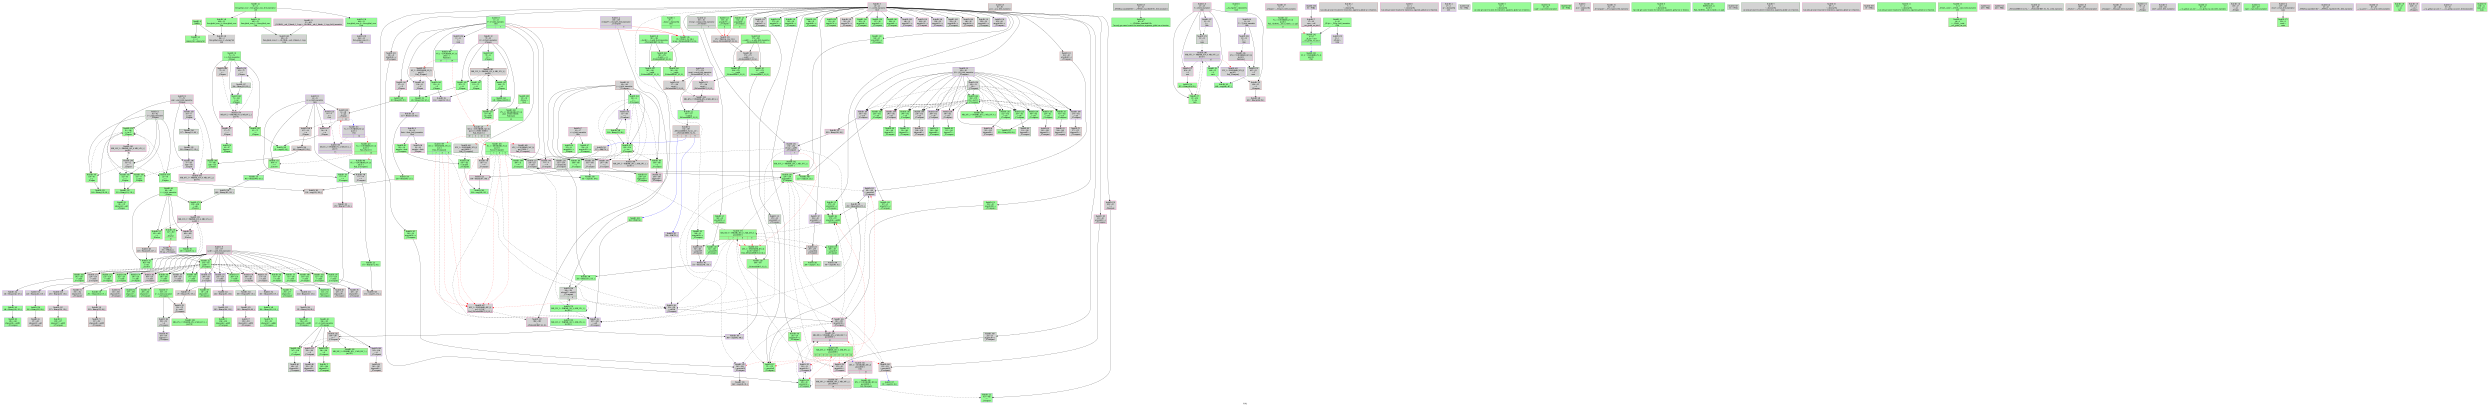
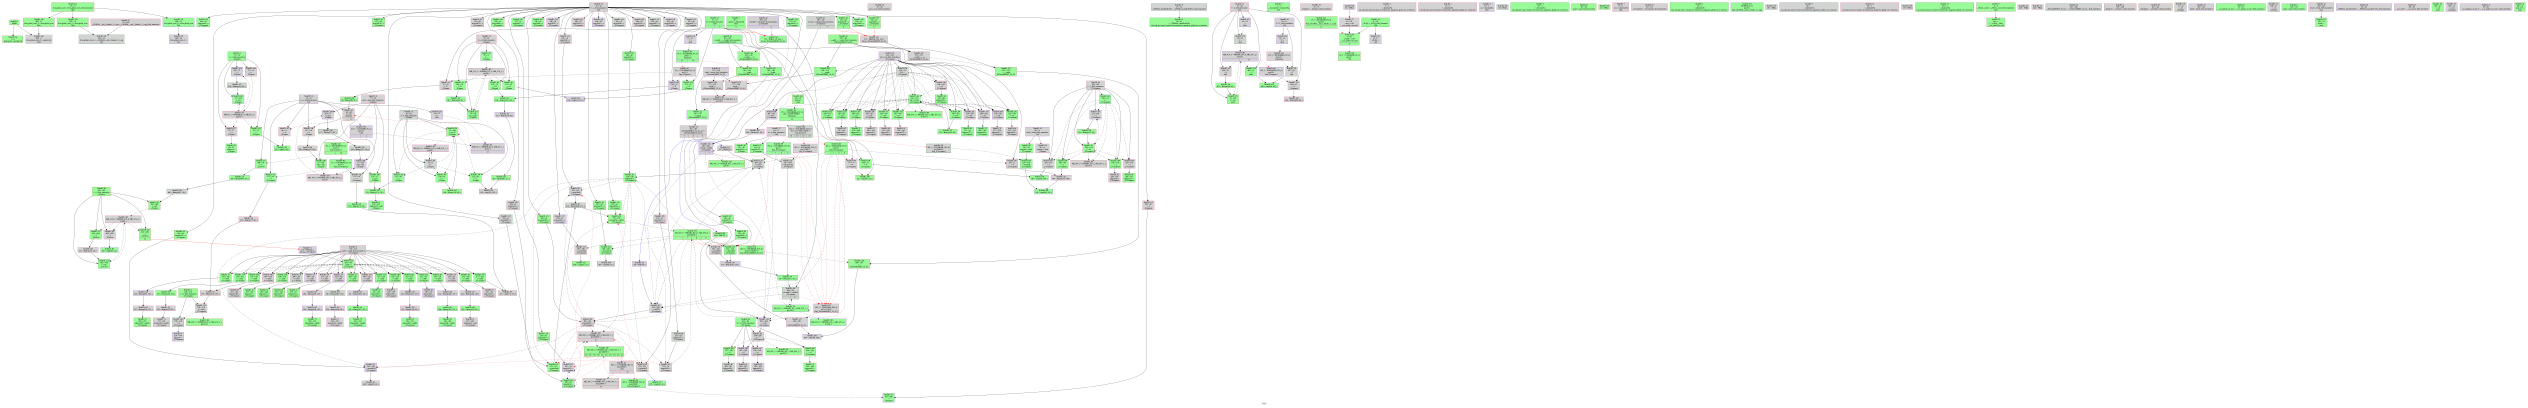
edge "NodeID: 266" -> "NodeID: 194": reversed
edge "NodeID: 149" -> "NodeID: 329": arrowhead normal -> tee
